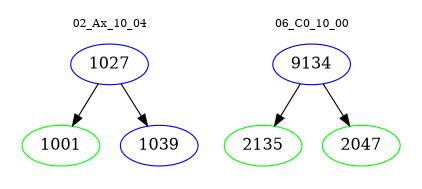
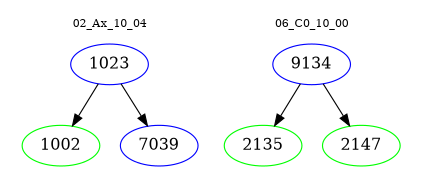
node "1027": label "1027" -> "1023"
node "1001": label "1001" -> "1002"
node "1039": label "1039" -> "7039"
node "2047": label "2047" -> "2147"
